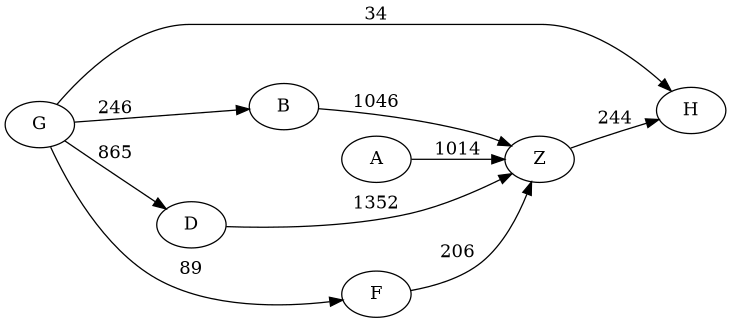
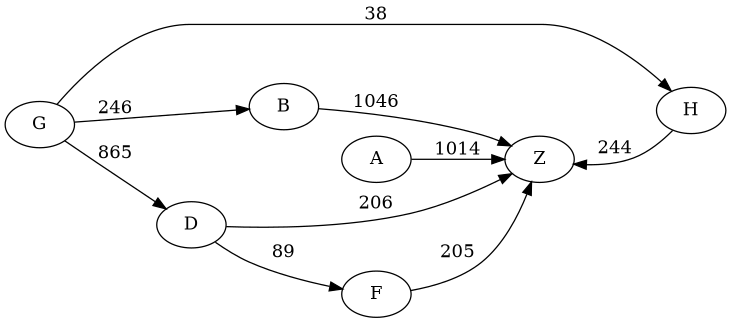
edge "G" -> "H": label "34" -> "38"
edge "Z" -> "H": reversed
edge "D" -> "Z": label "1352" -> "206"
edge "F" -> "Z": label "206" -> "205"
edge "G" -> "F": now "D" -> "F"
